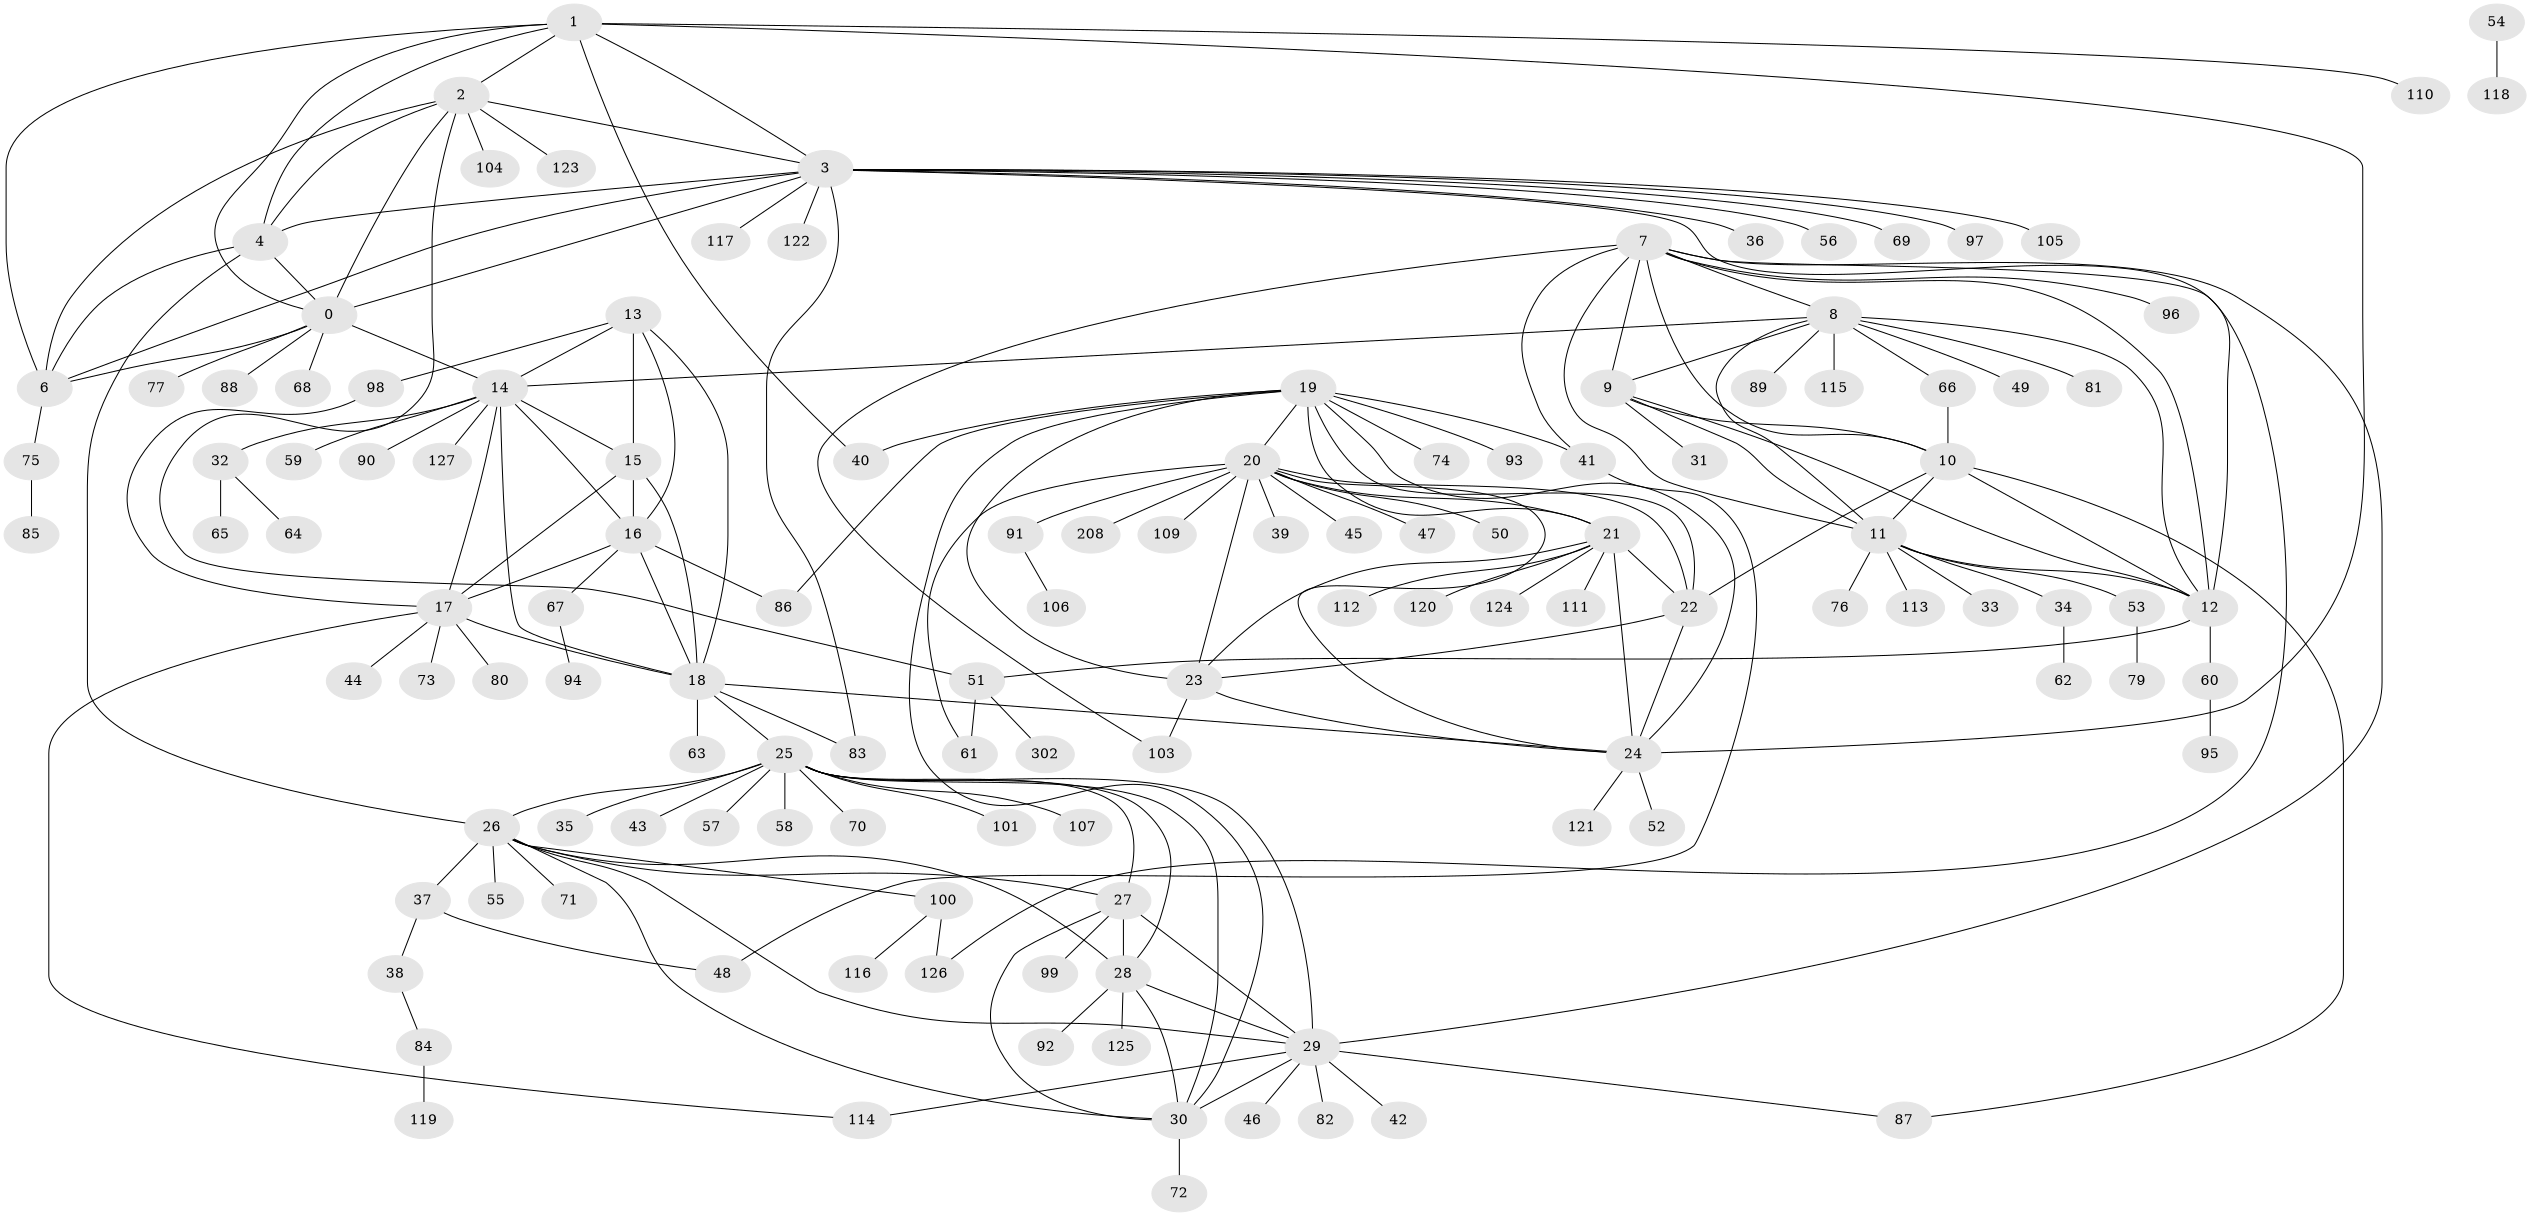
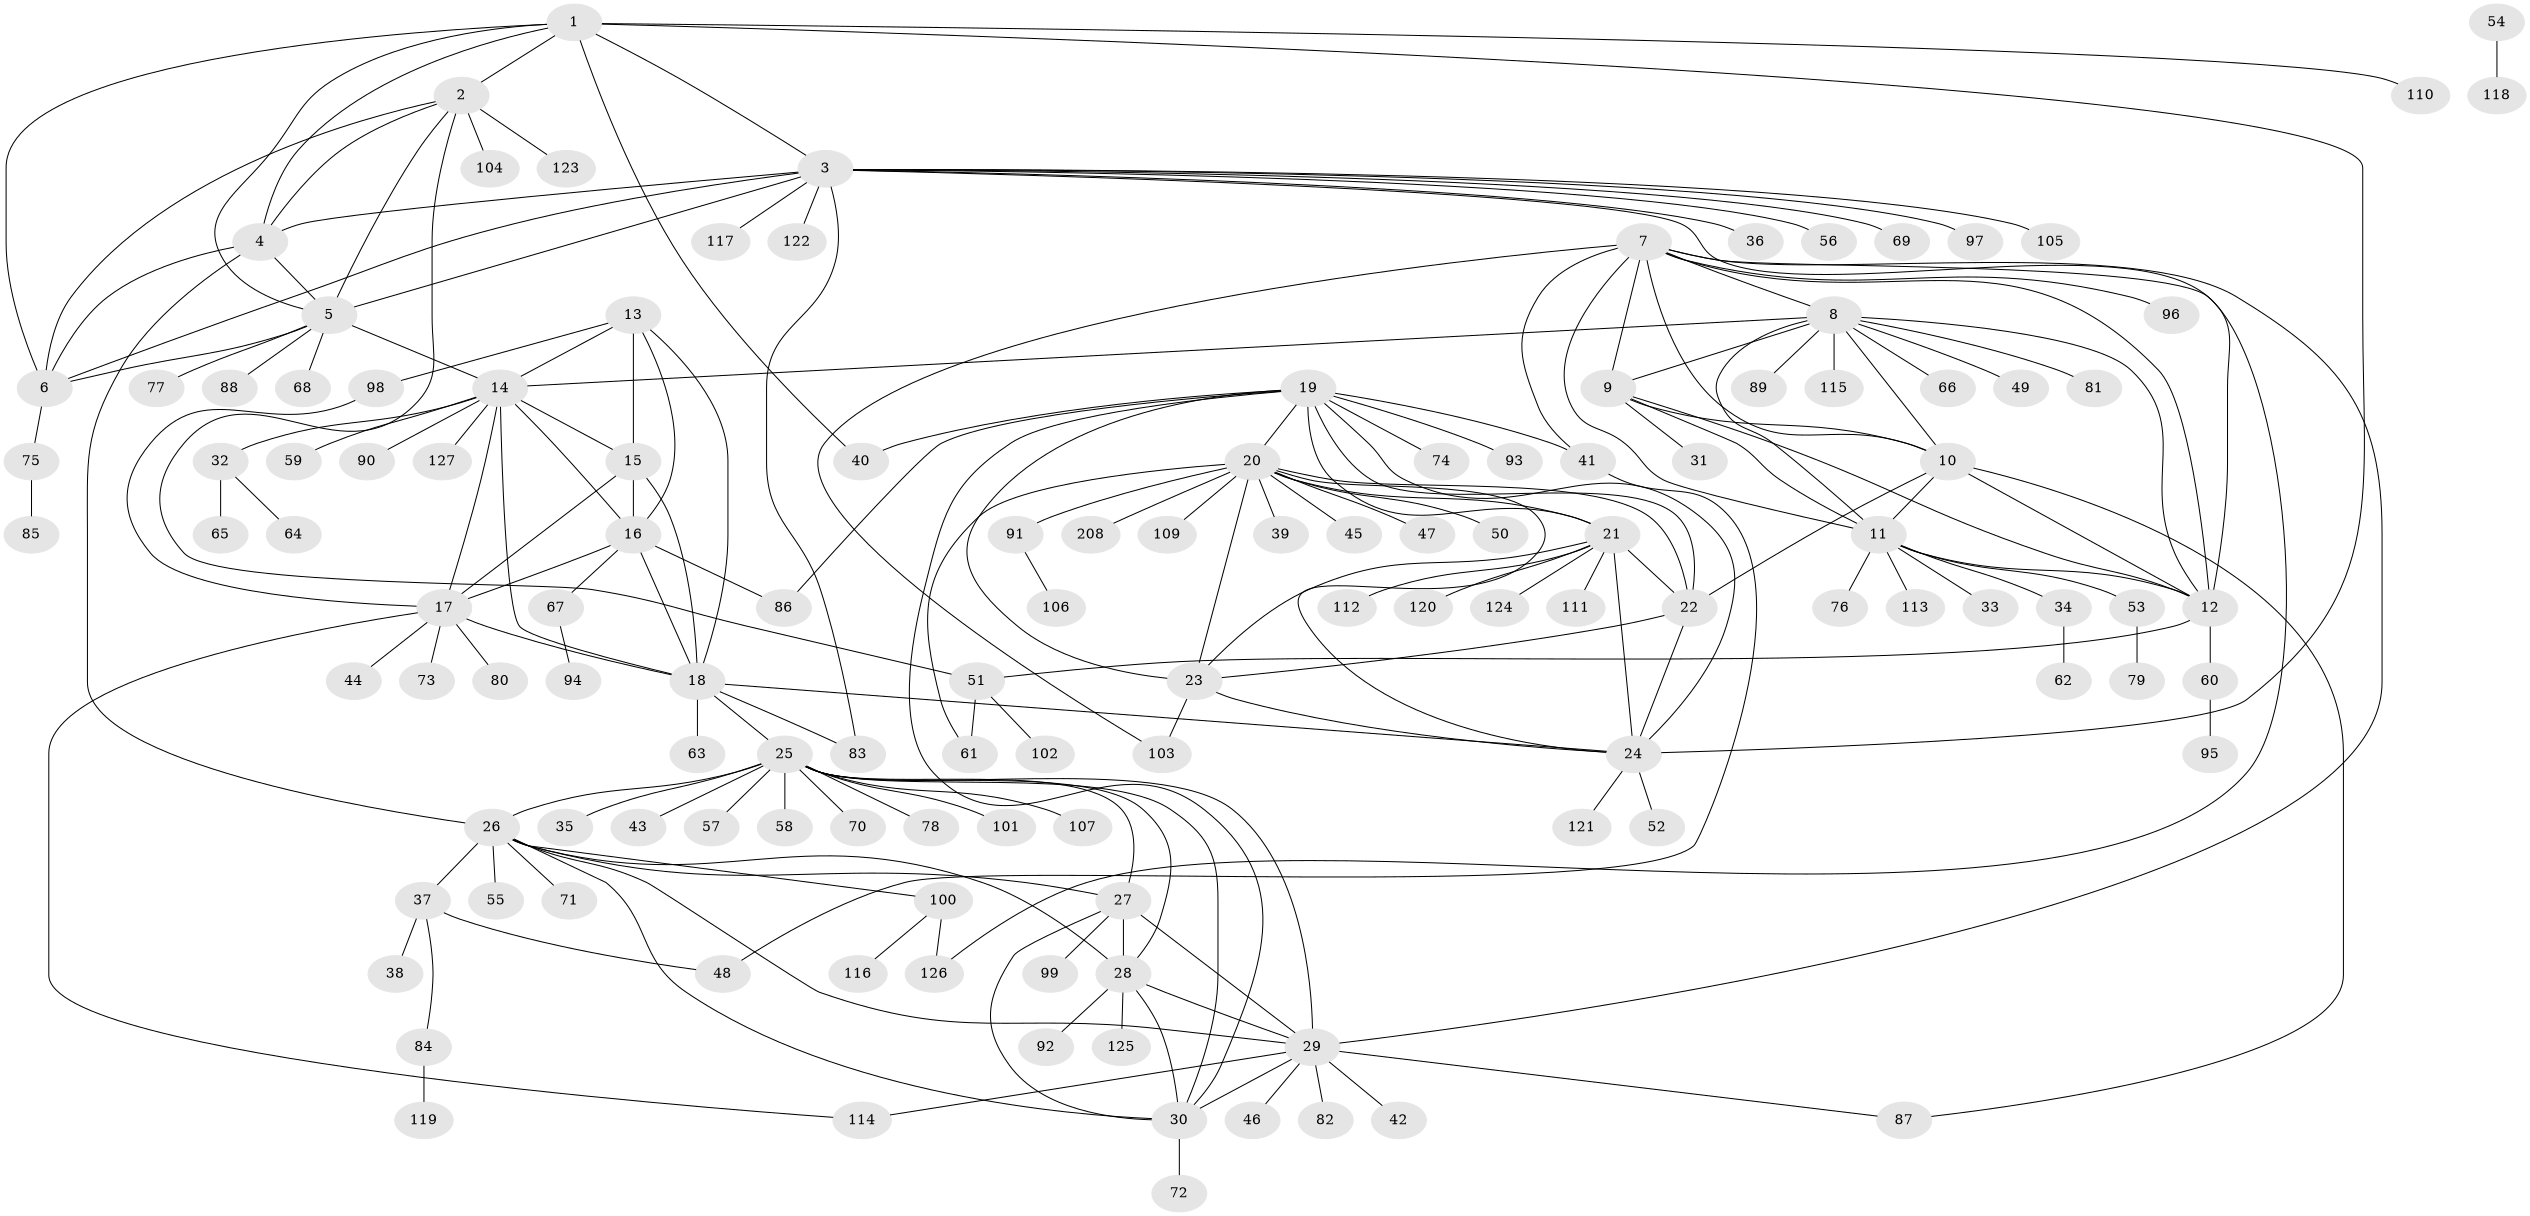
edge "2" -- "3": removed
node "0": label "0" -> "5"
edge "66" -- "10": now "8" -- "10"
node "302": label "302" -> "102"
node "78": added
edge "38" -- "84": now "37" -- "84"
